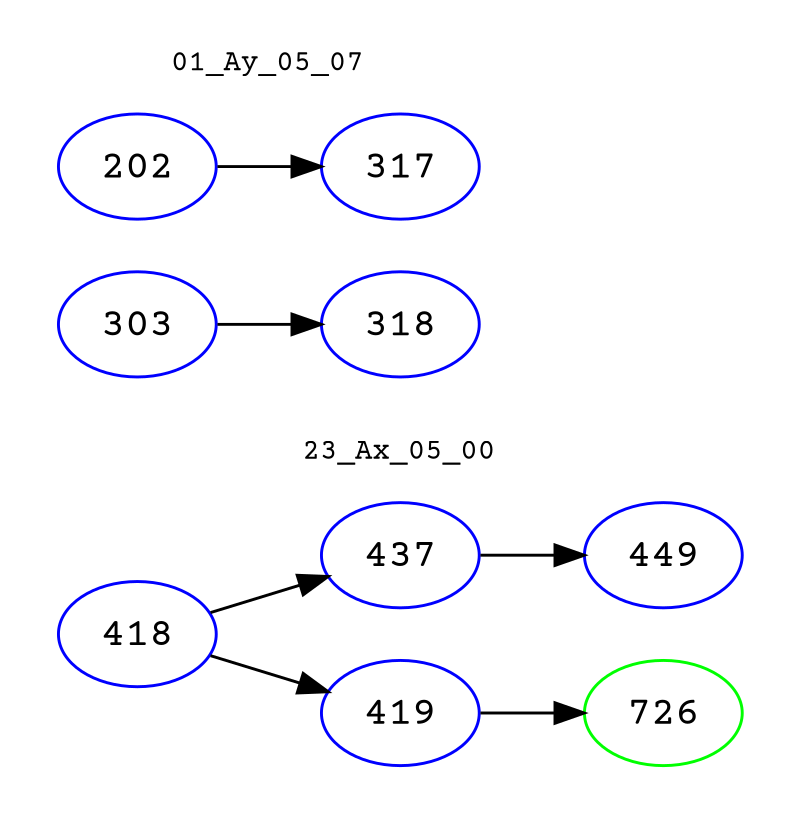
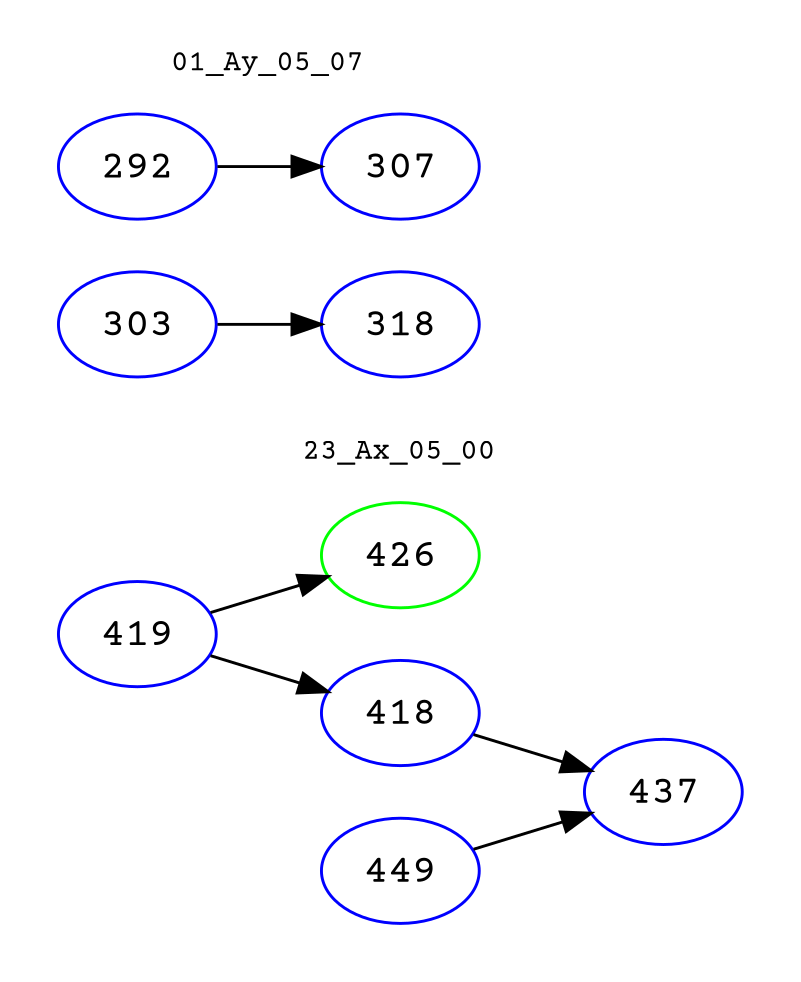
node "202": label "202" -> "292"
node "317": label "317" -> "307"
edge "437" -> "449": reversed
edge "418" -> "419": reversed
node "726": label "726" -> "426"
